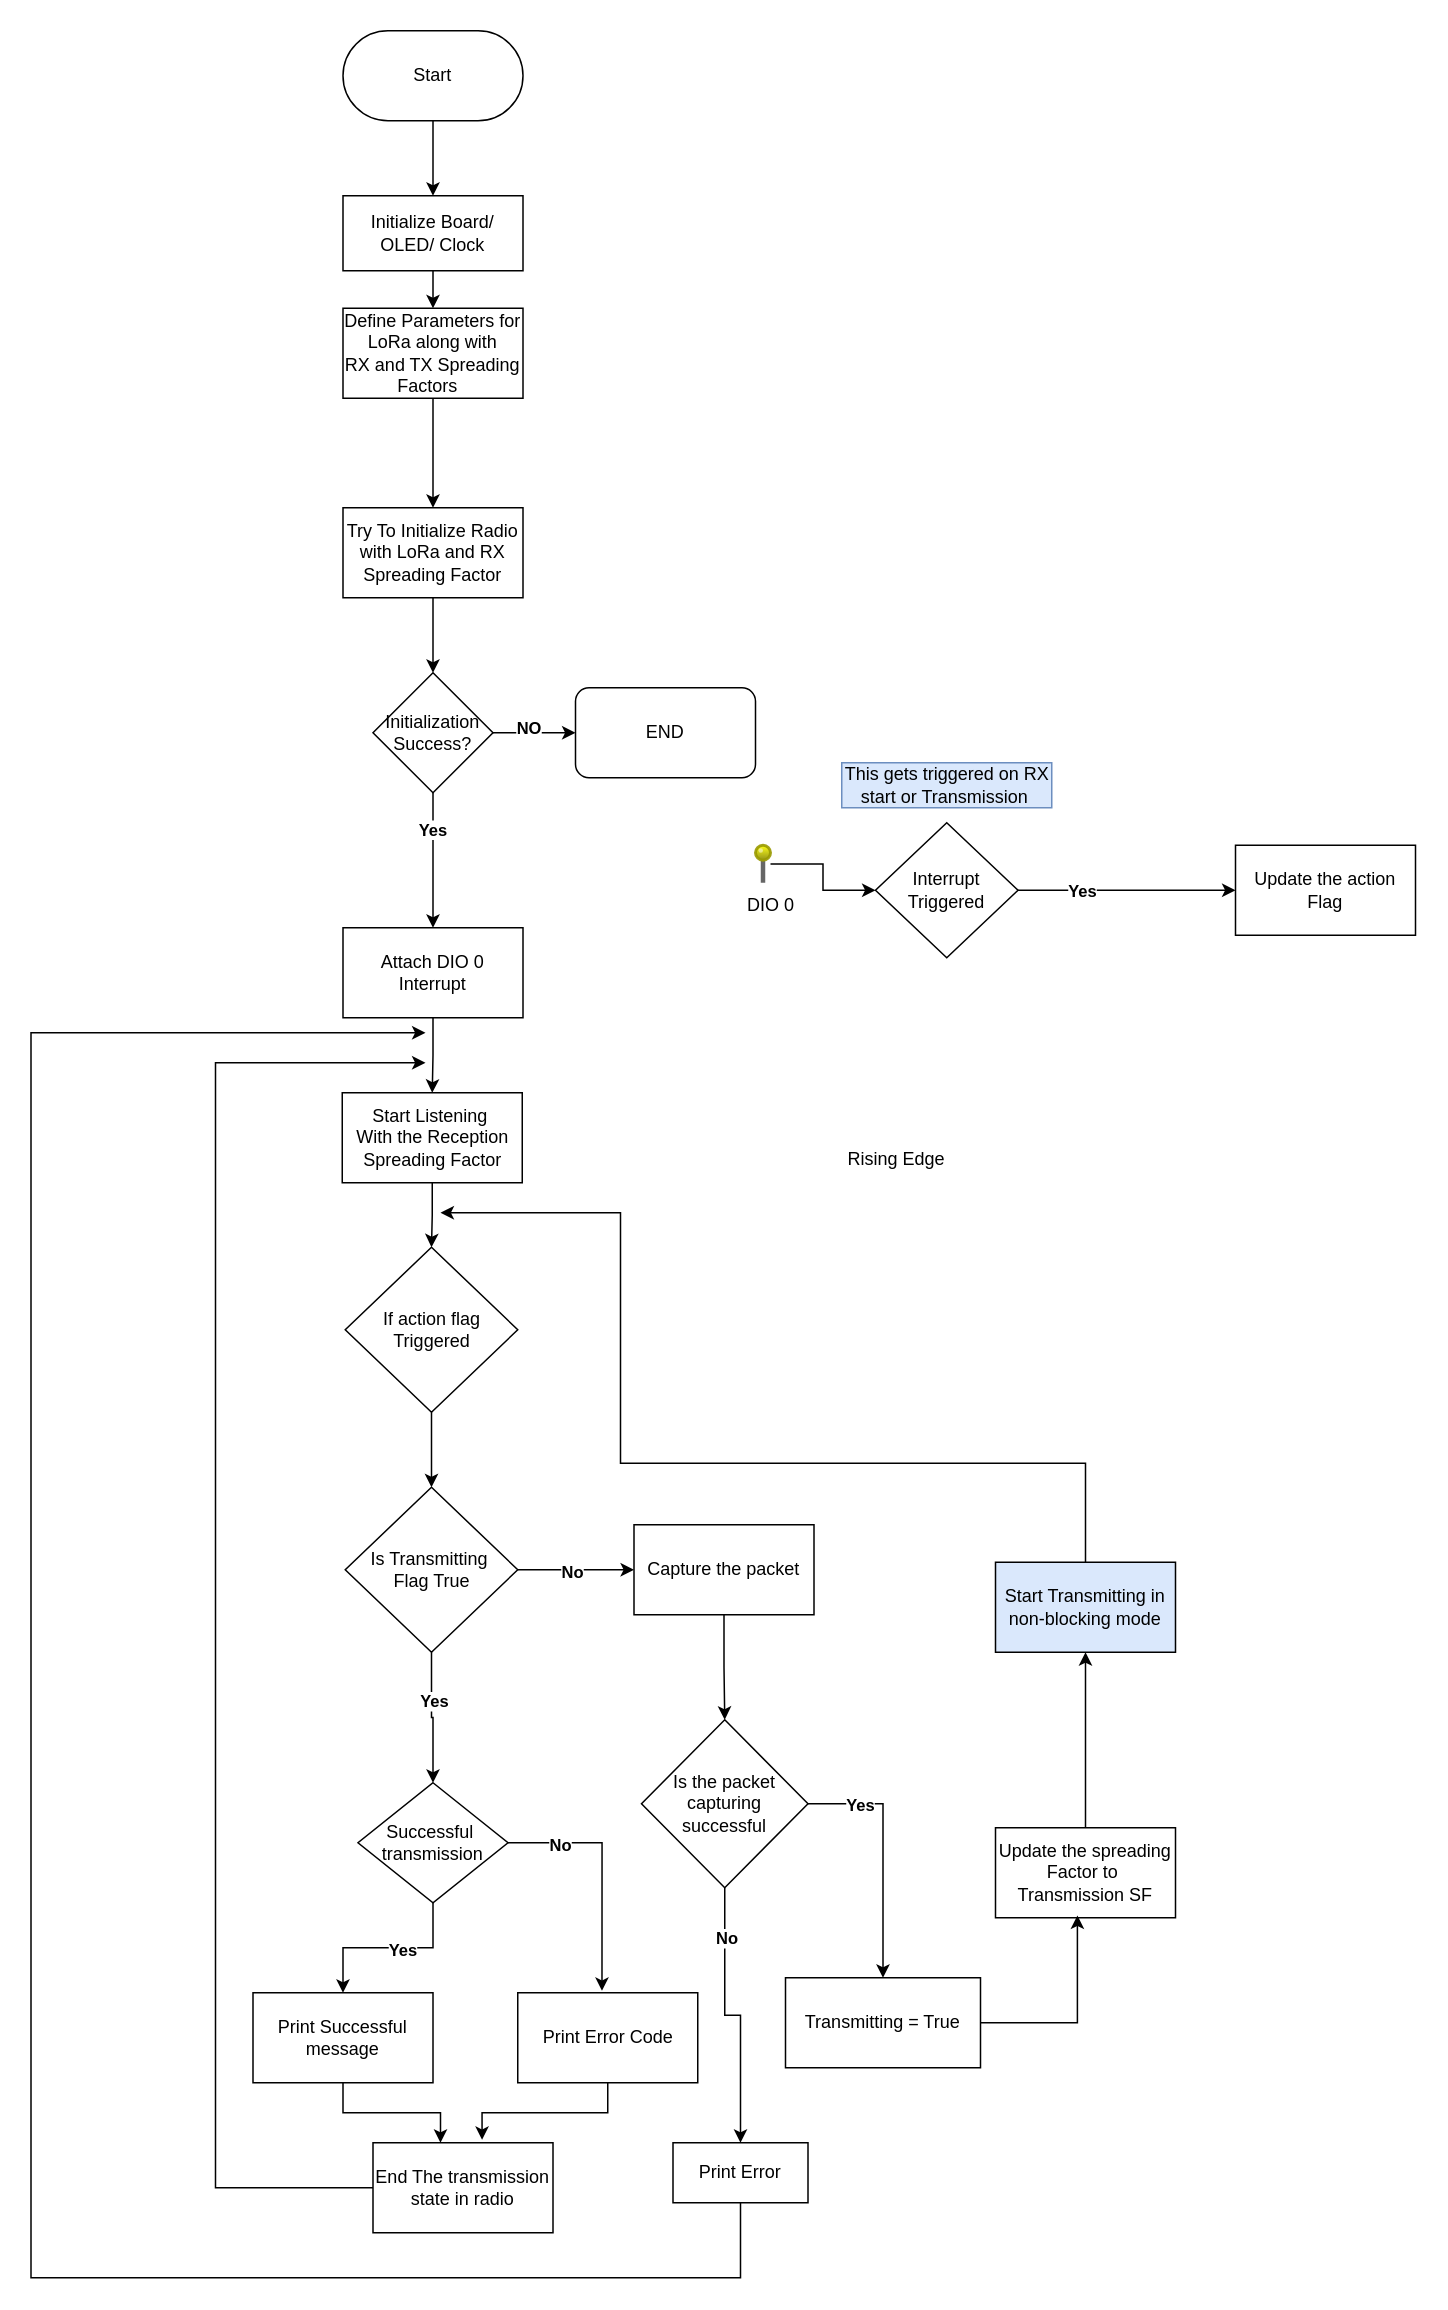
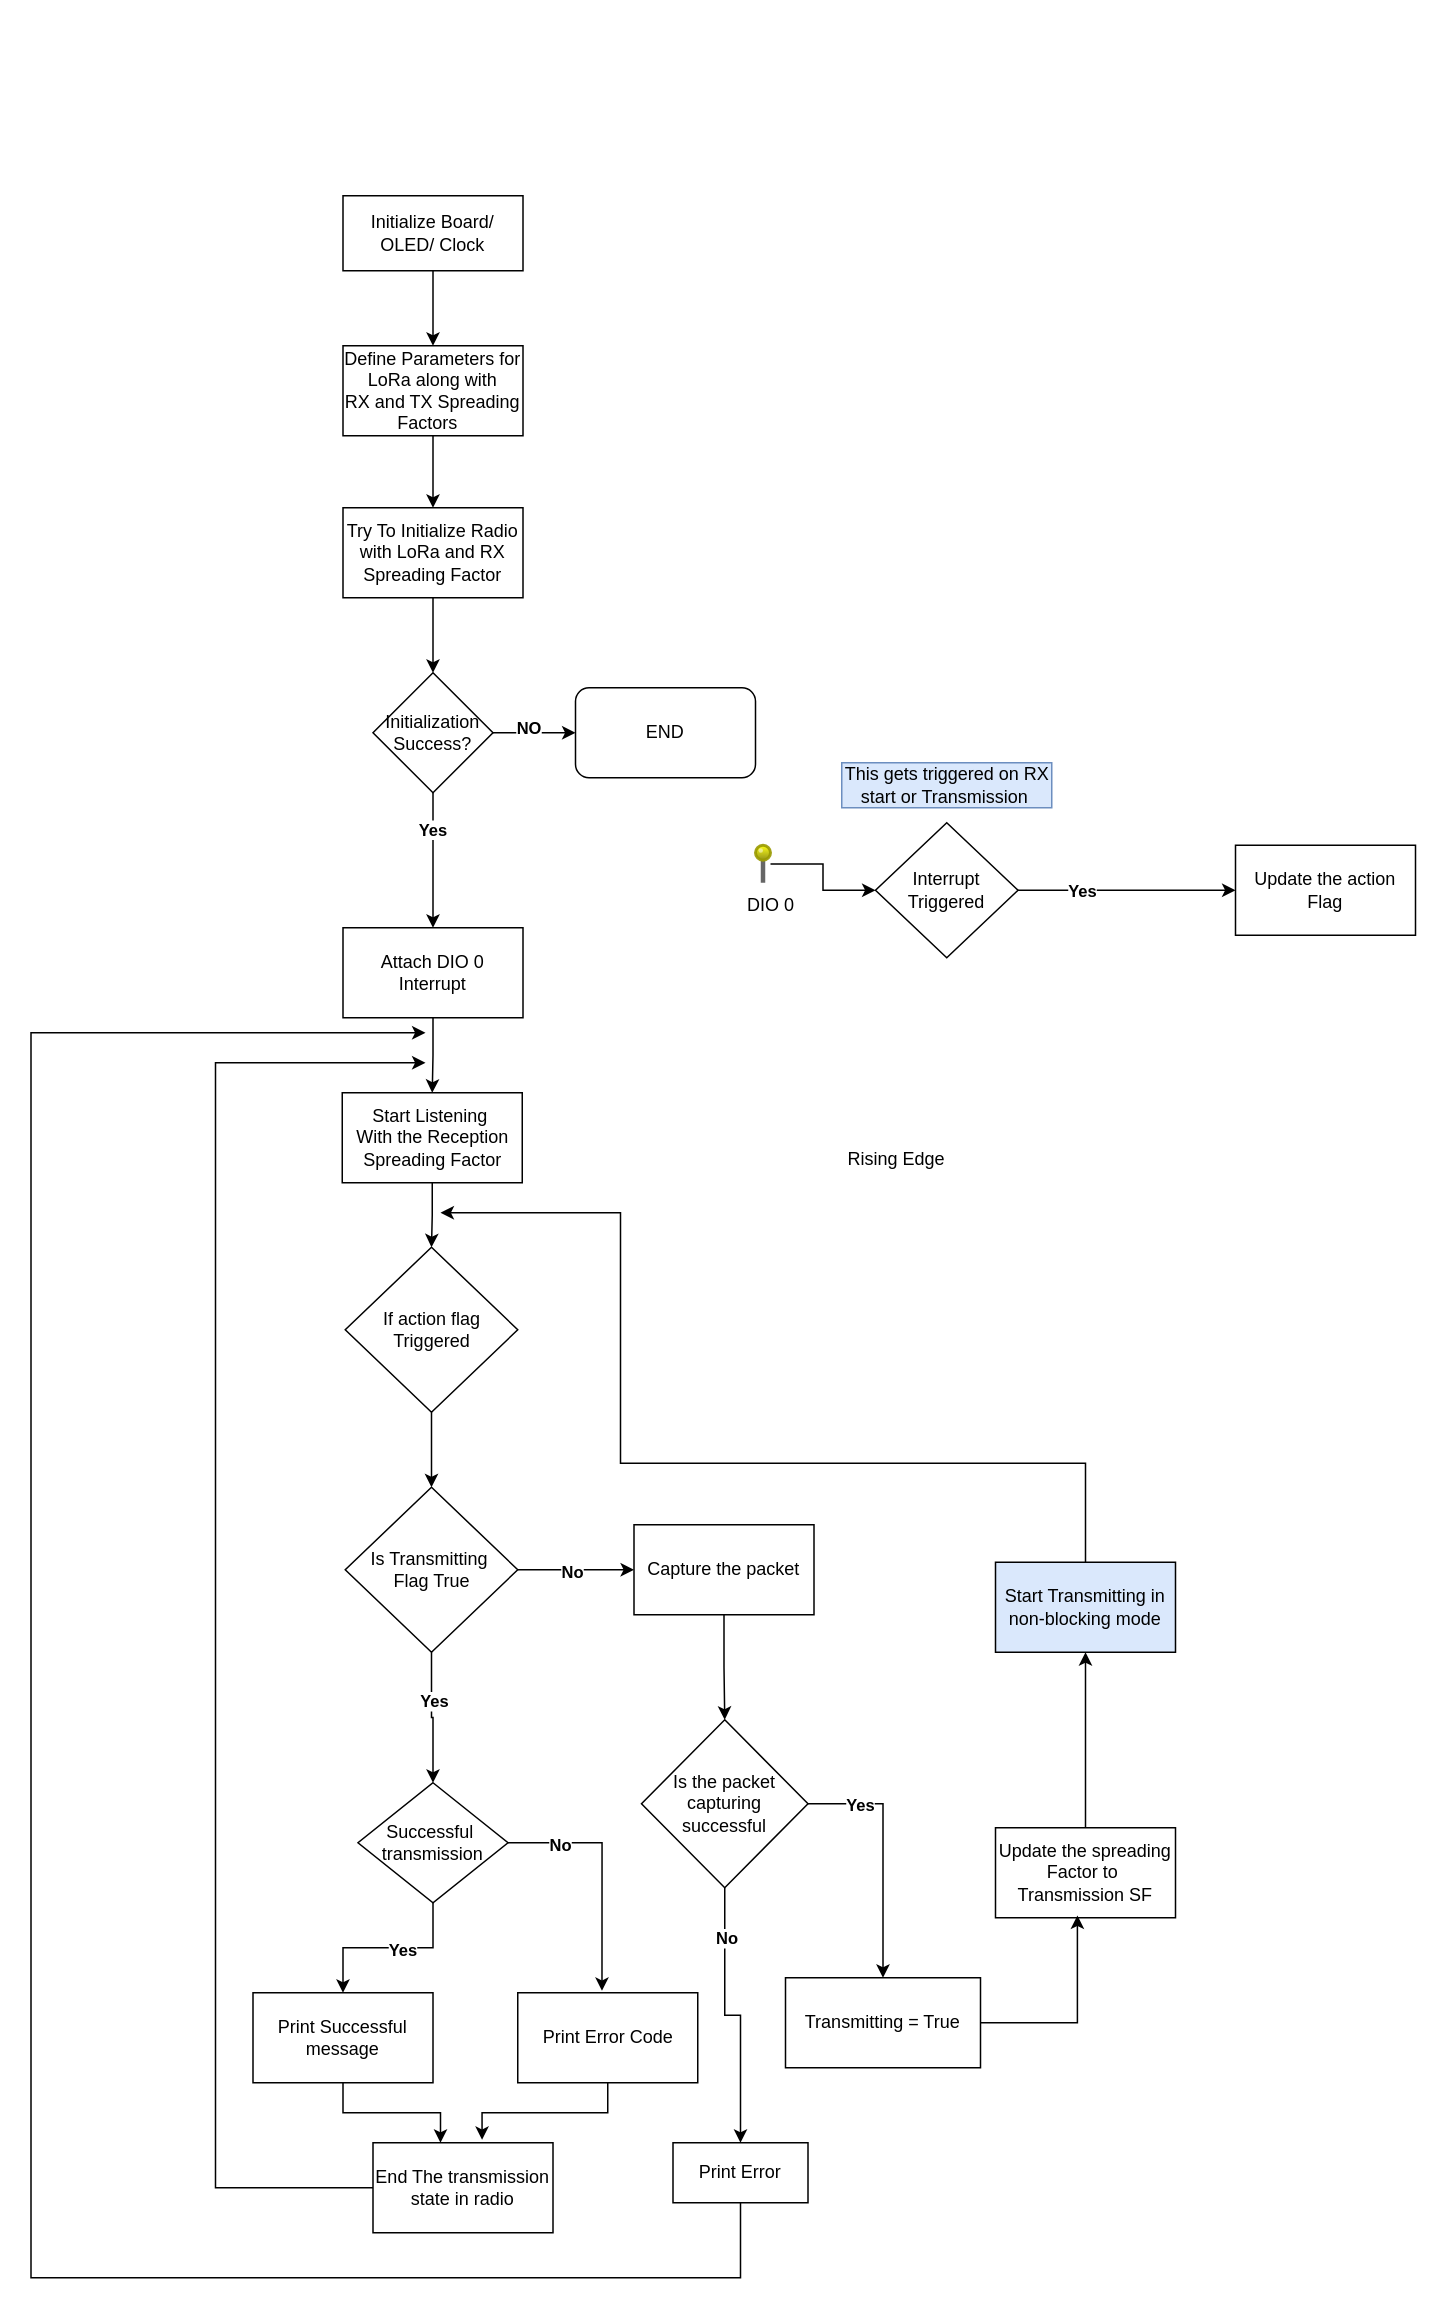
node "Start": removed
edge "Start" -> "Initialize Board/ OLED/ Clock": removed
node "Define Parameters for LoRa along with RX and TX Spreading Factors": moved (433, 353) -> (433, 391)
